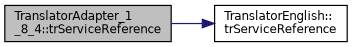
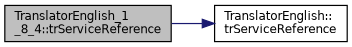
node "TranslatorAdapter_1 _8_4::trServiceReference": label "TranslatorAdapter_1 _8_4::trServiceReference" -> "TranslatorEnglish_1 _8_4::trServiceReference"
